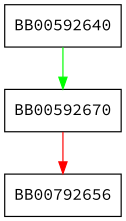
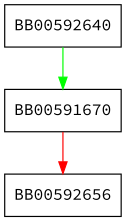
node "BB00592670": label "BB00592670" -> "BB00591670"
node "BB00792656": label "BB00792656" -> "BB00592656"
